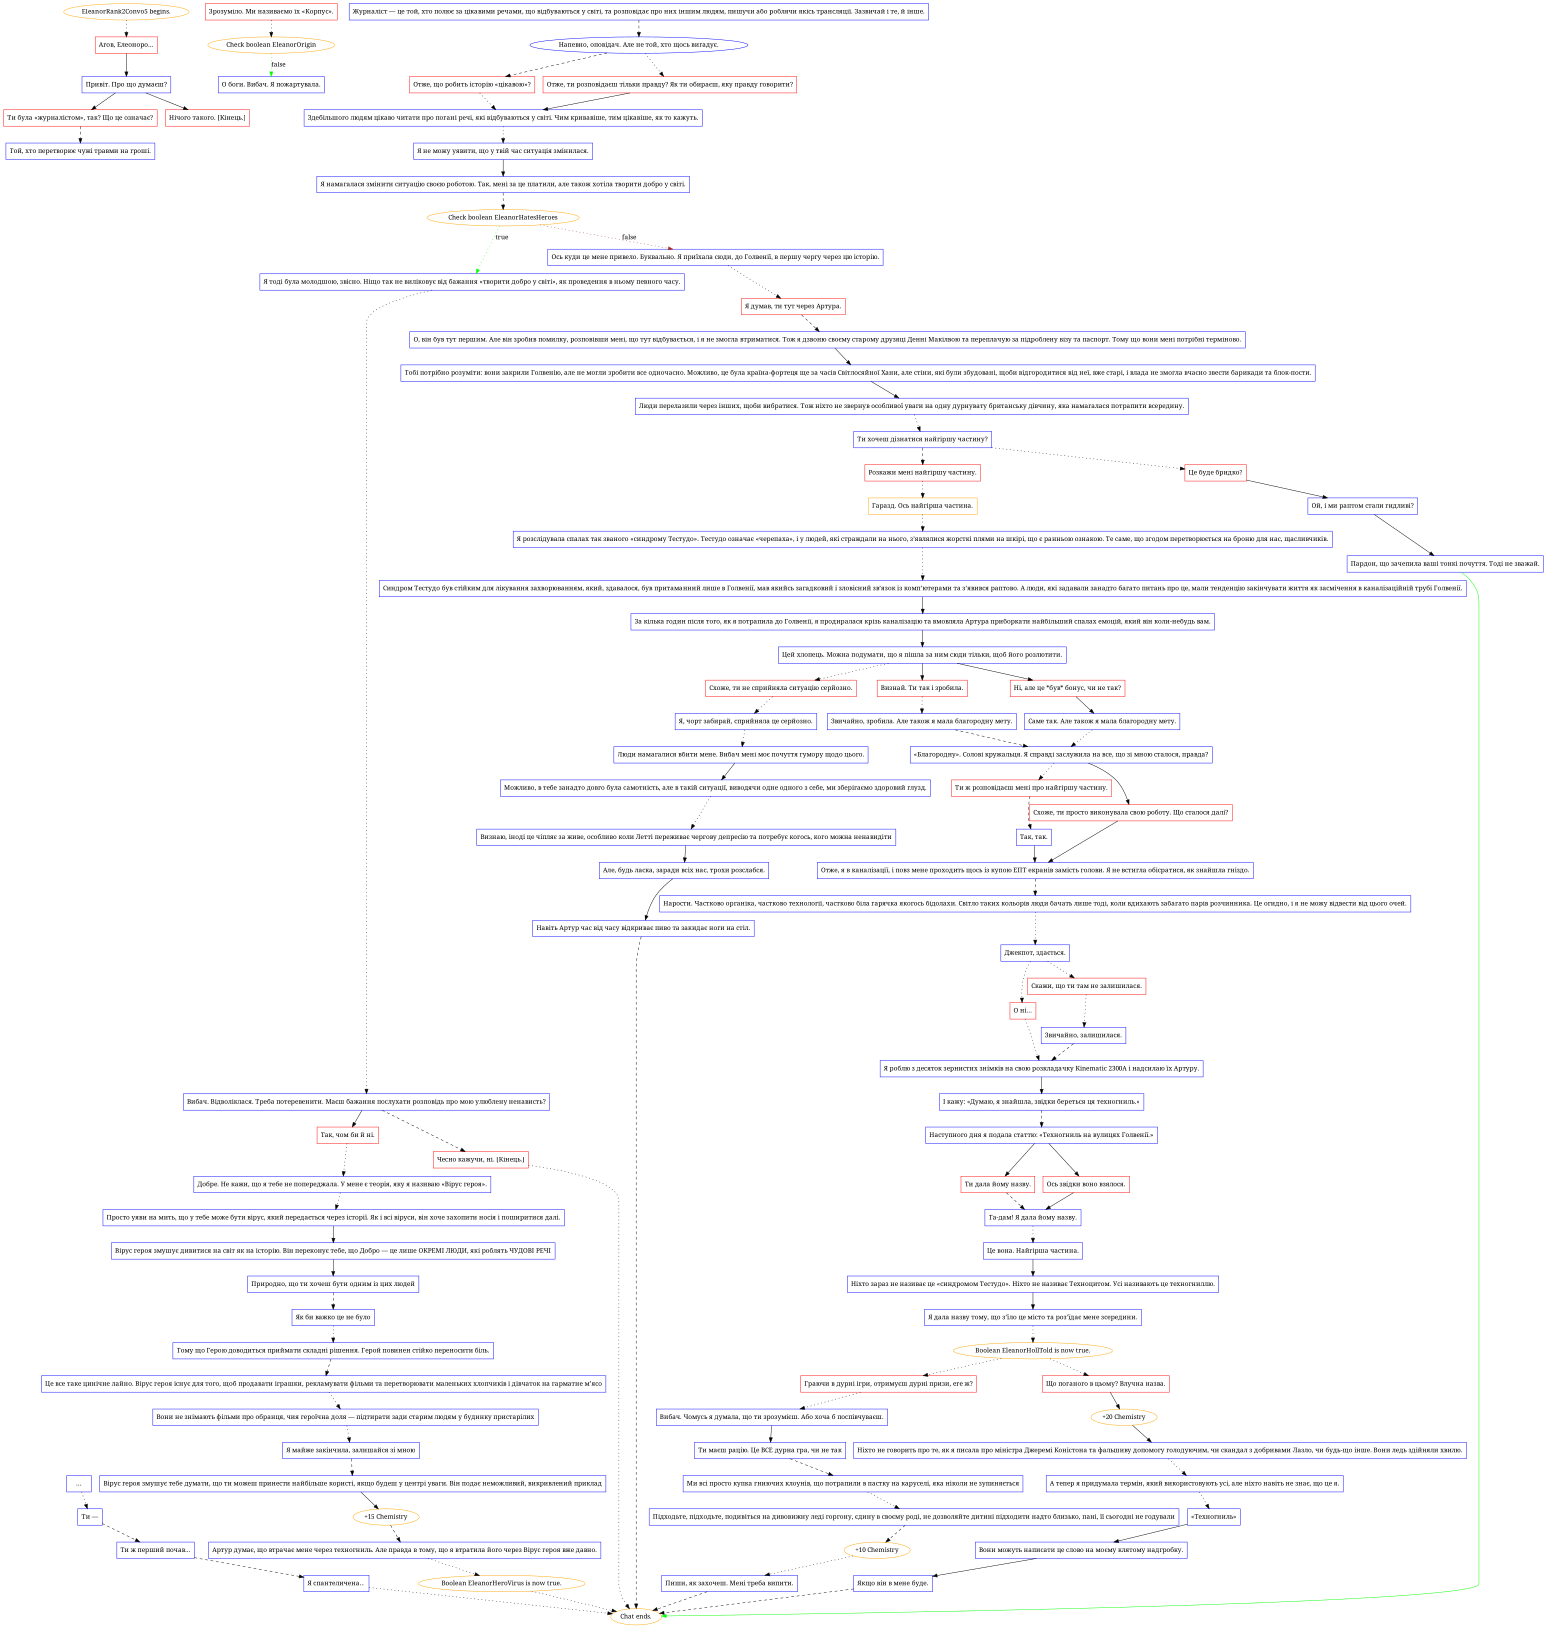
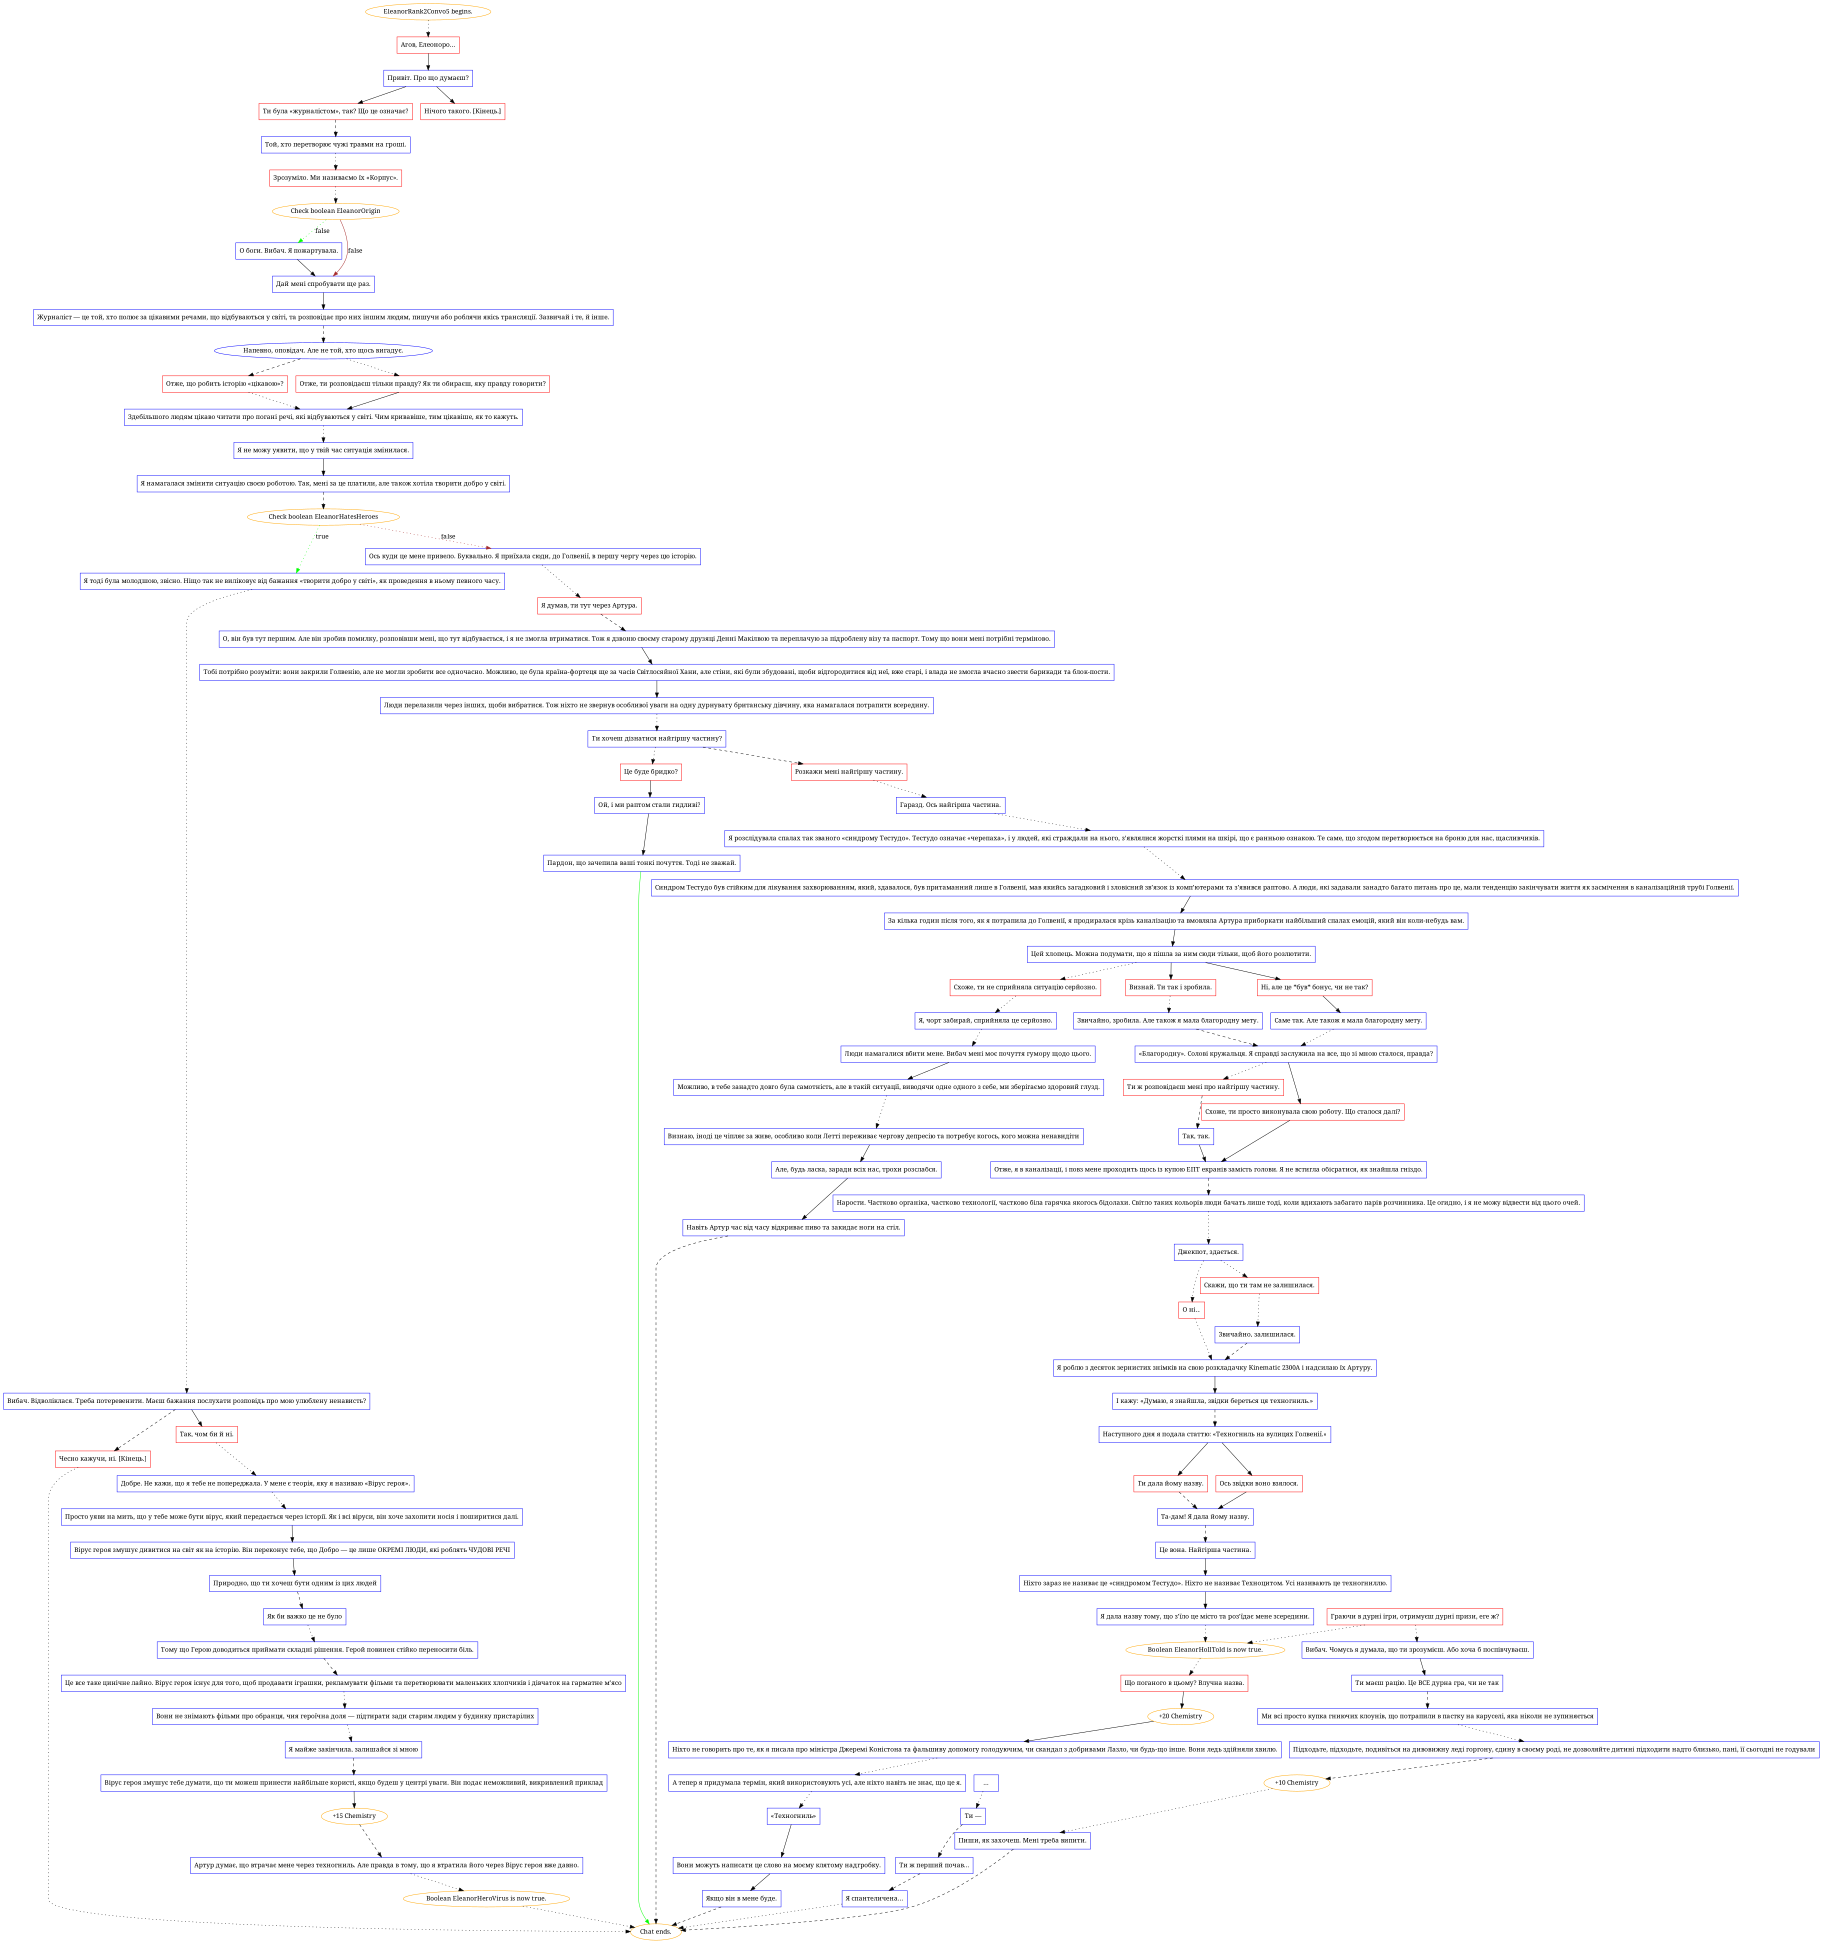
edge "Той, хто перетворює чужі травми на гроші." -> "Зрозуміло. Ми називаємо їх «Корпус».": added
node "Дай мені спробувати ще раз.": added
node "Гаразд. Ось найгірша частина.": color orange -> blue
edge "Та-дам! Я дала йому назву." -> "Це вона. Найгірша частина.": style dotted -> dashed
edge "Boolean EleanorHollTold is now true." -> "Граючи в дурні ігри, отримуєш дурні призи, еге ж?": reversed
